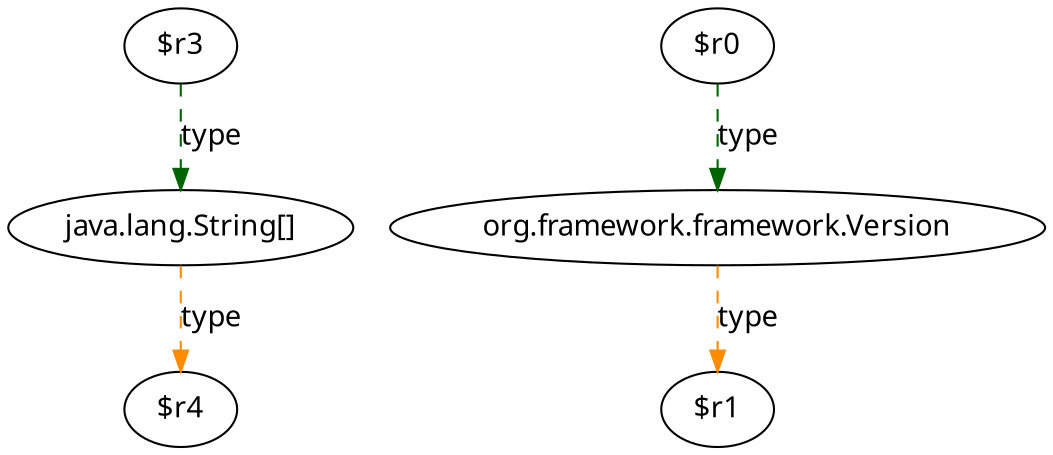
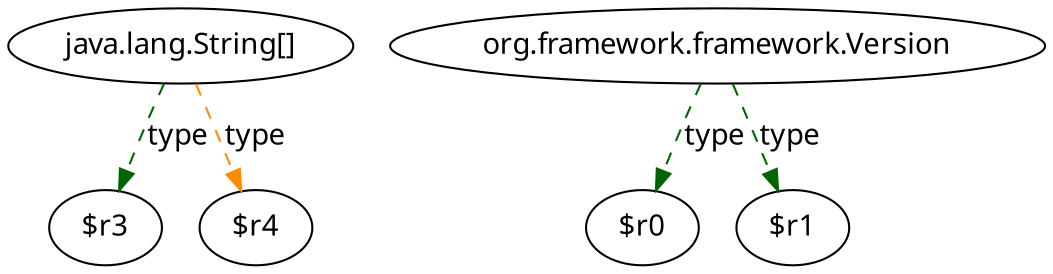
edge "$r3" -> "java.lang.String[]": reversed
edge "$r0" -> "org.framework.framework.Version": reversed
edge "org.framework.framework.Version" -> "$r1": color darkorange -> darkgreen
